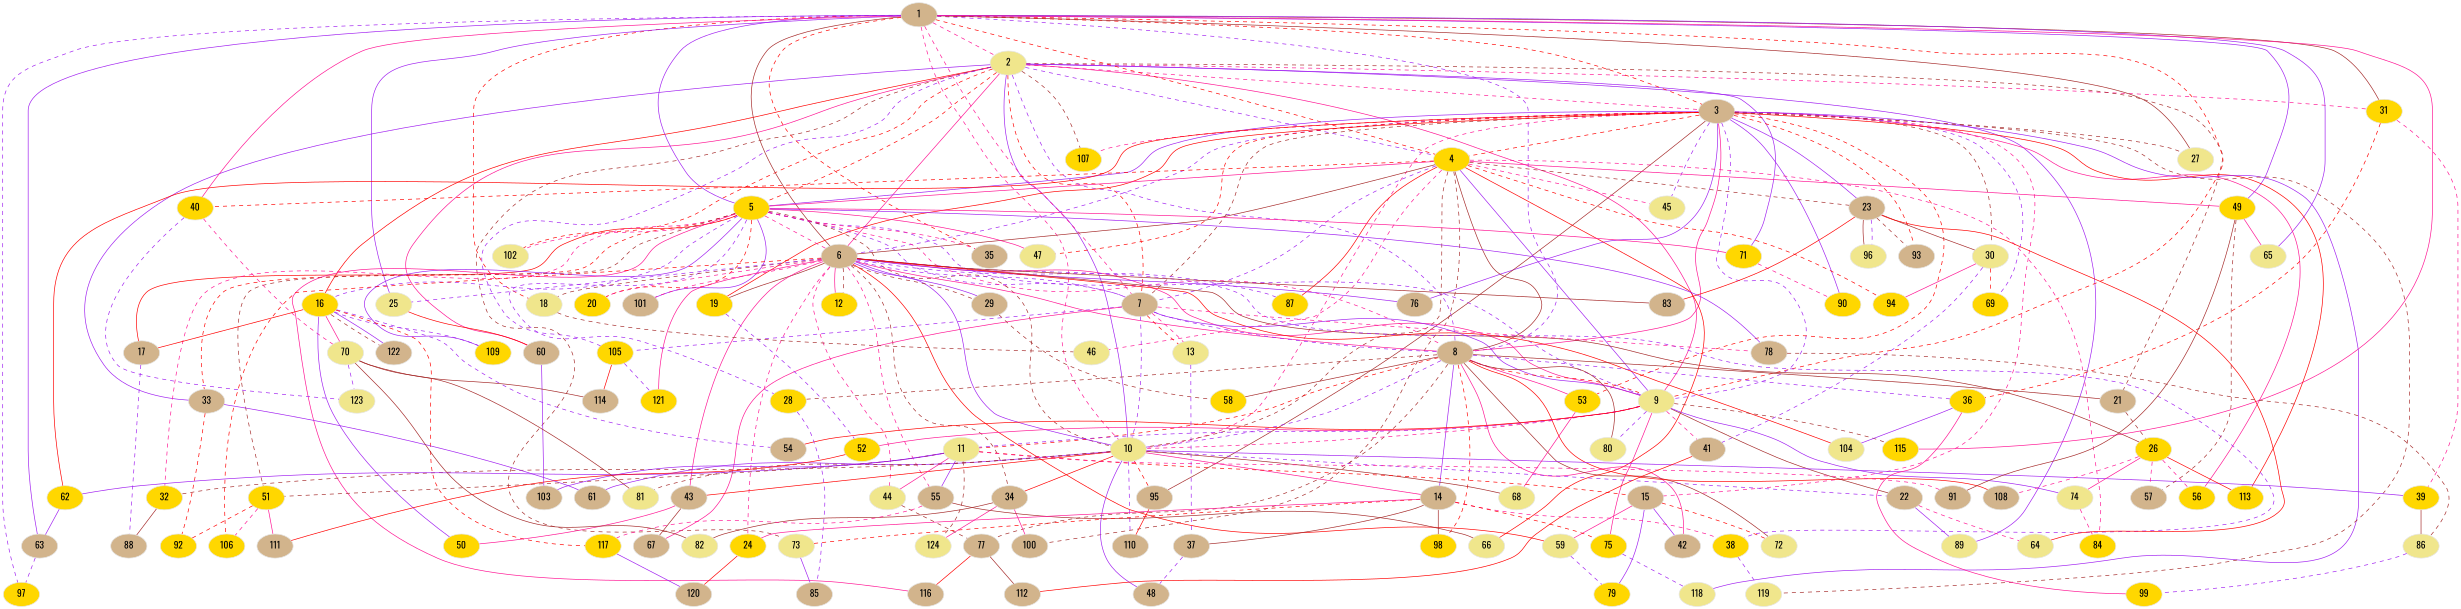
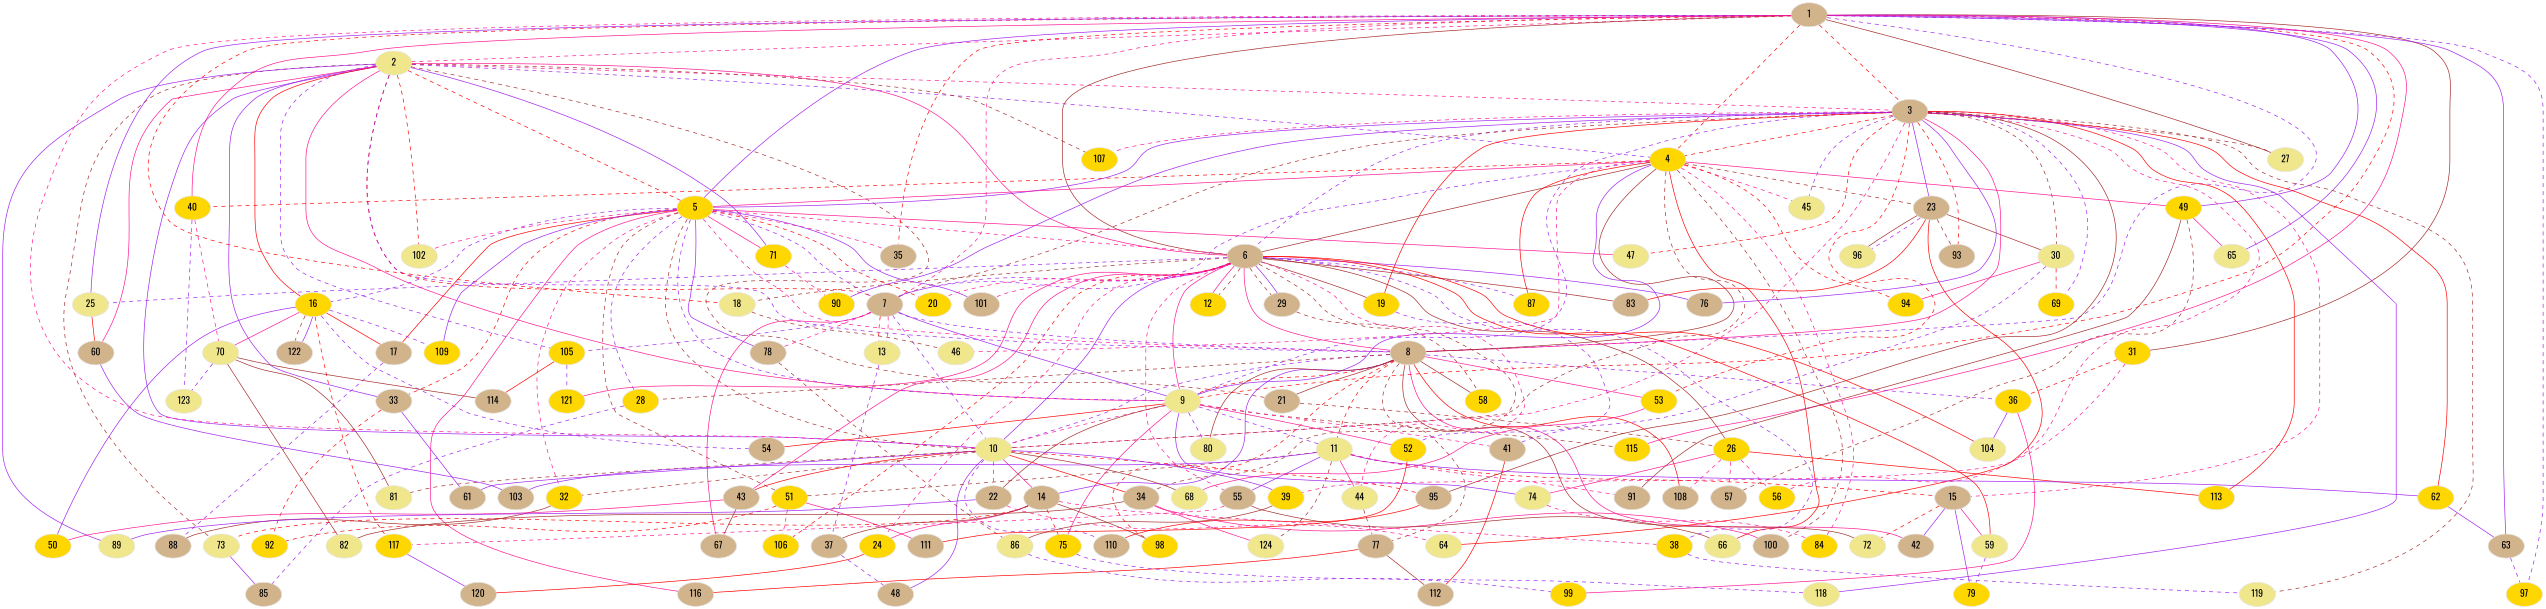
edge "2" -- "31": removed
edge "3" -- "56": style solid -> dashed
